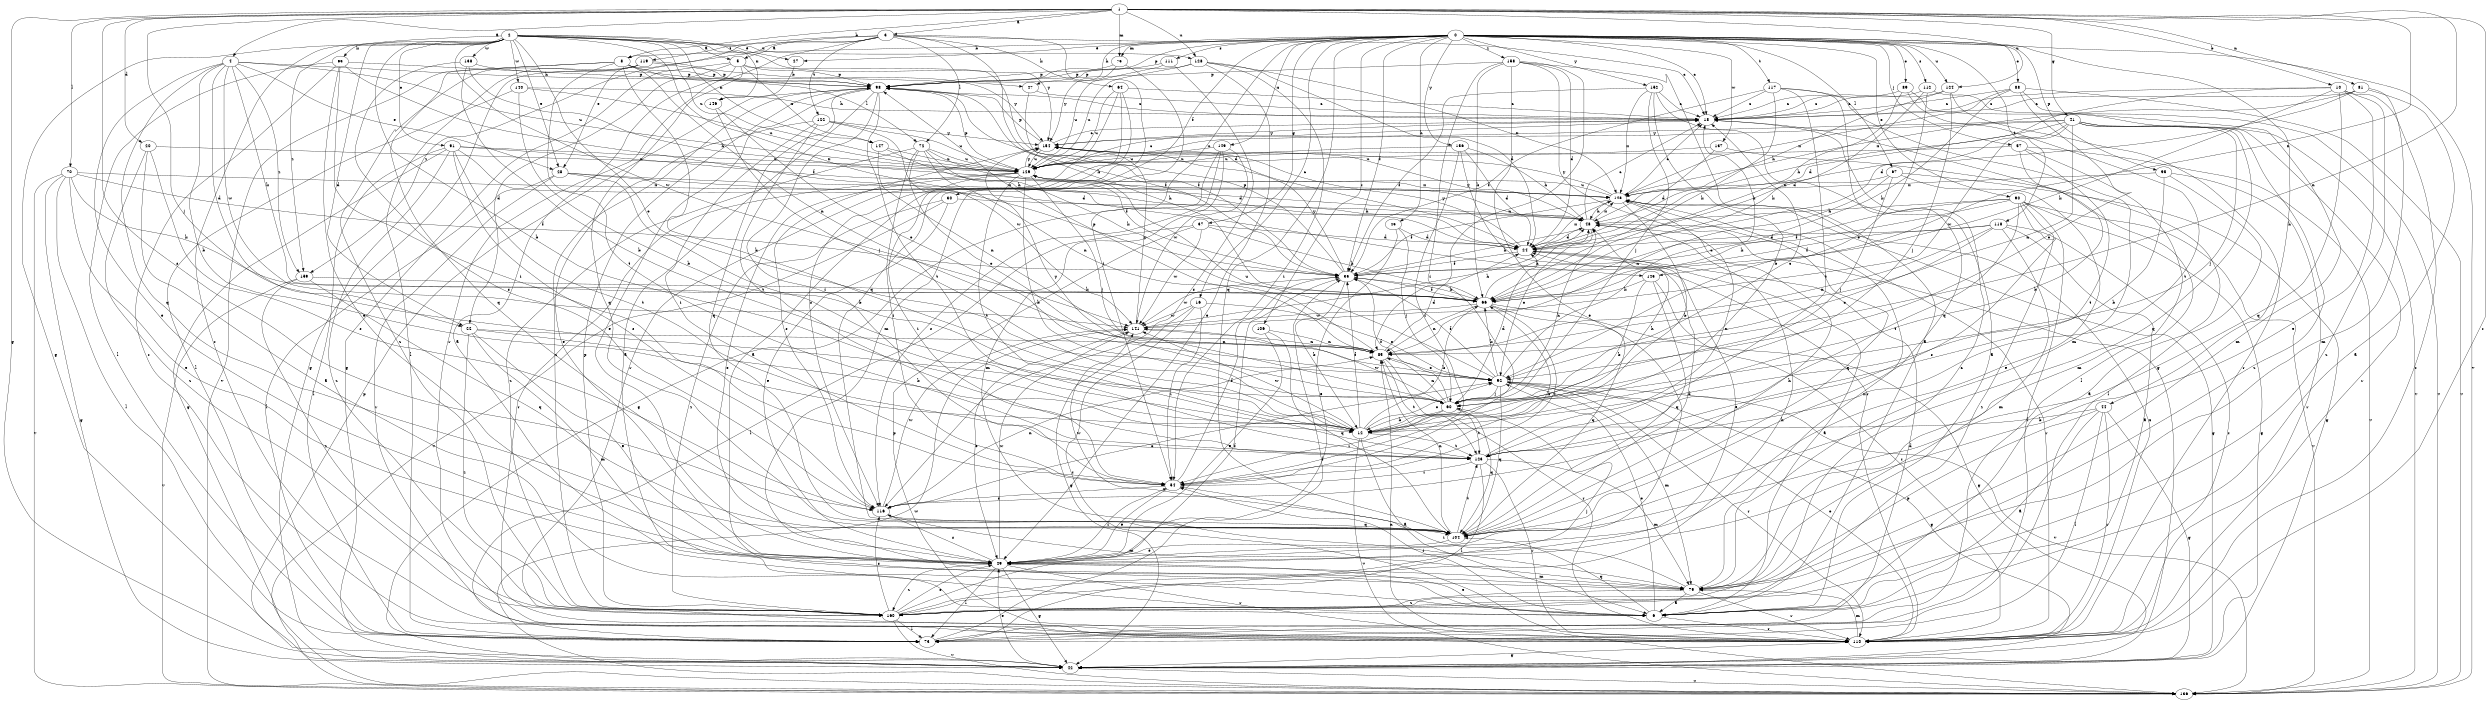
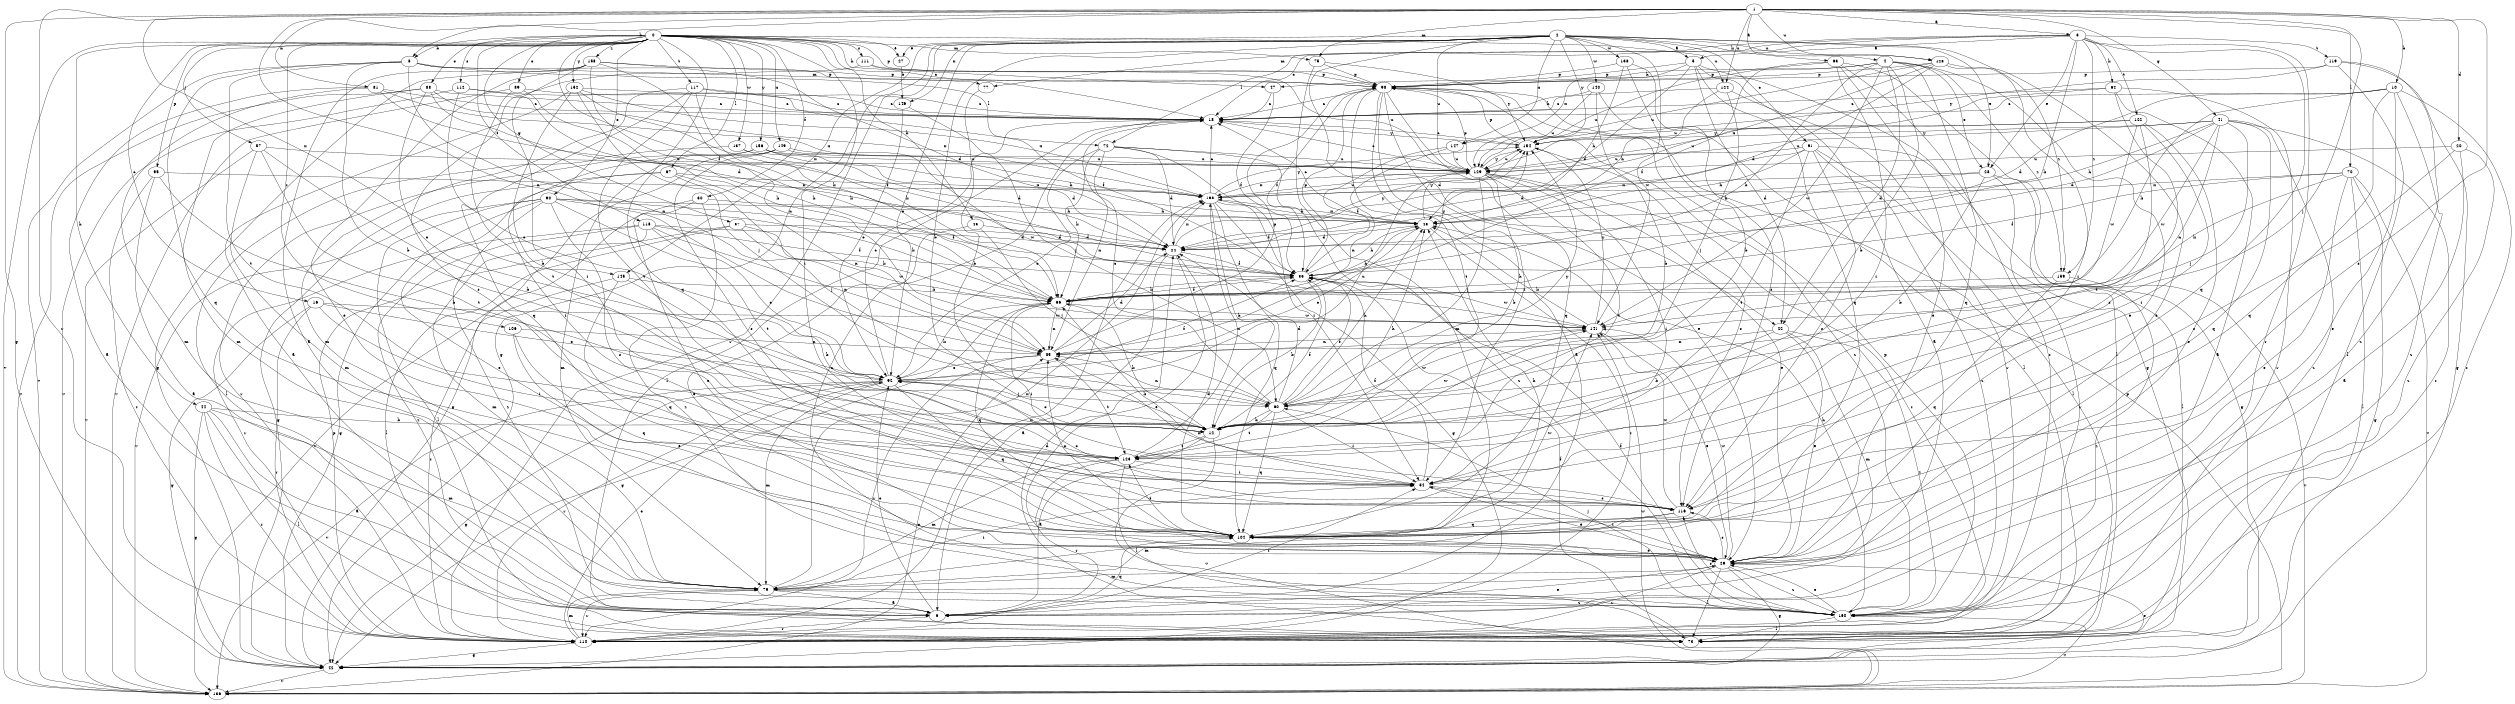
node "77": added
node "148": label "148" -> "198"
edge "118" -> "6": label "a" -> "z"
edge "44" -> "79": label "p" -> "m"
